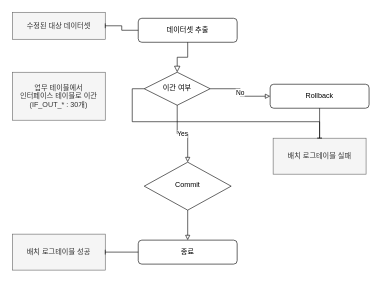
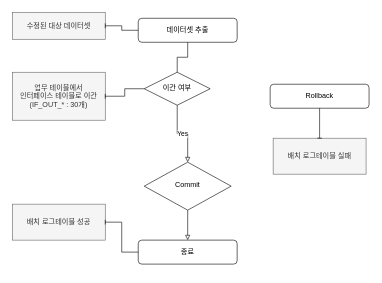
edge "데이터셋 추출" -> "이관 여부": arrowhead block -> none
edge "이관 여부" -> "Rollback": removed, label "No"
edge "이관 여부" -> "배치 로그테이블 실패": now "이관 여부" -> "업무 테이블에서 인터페이스 테이블로 이관 (IF_OUT_* : 30개)"
node "배치 로그테이블 성공": moved (59, 252) -> (59, 222)
